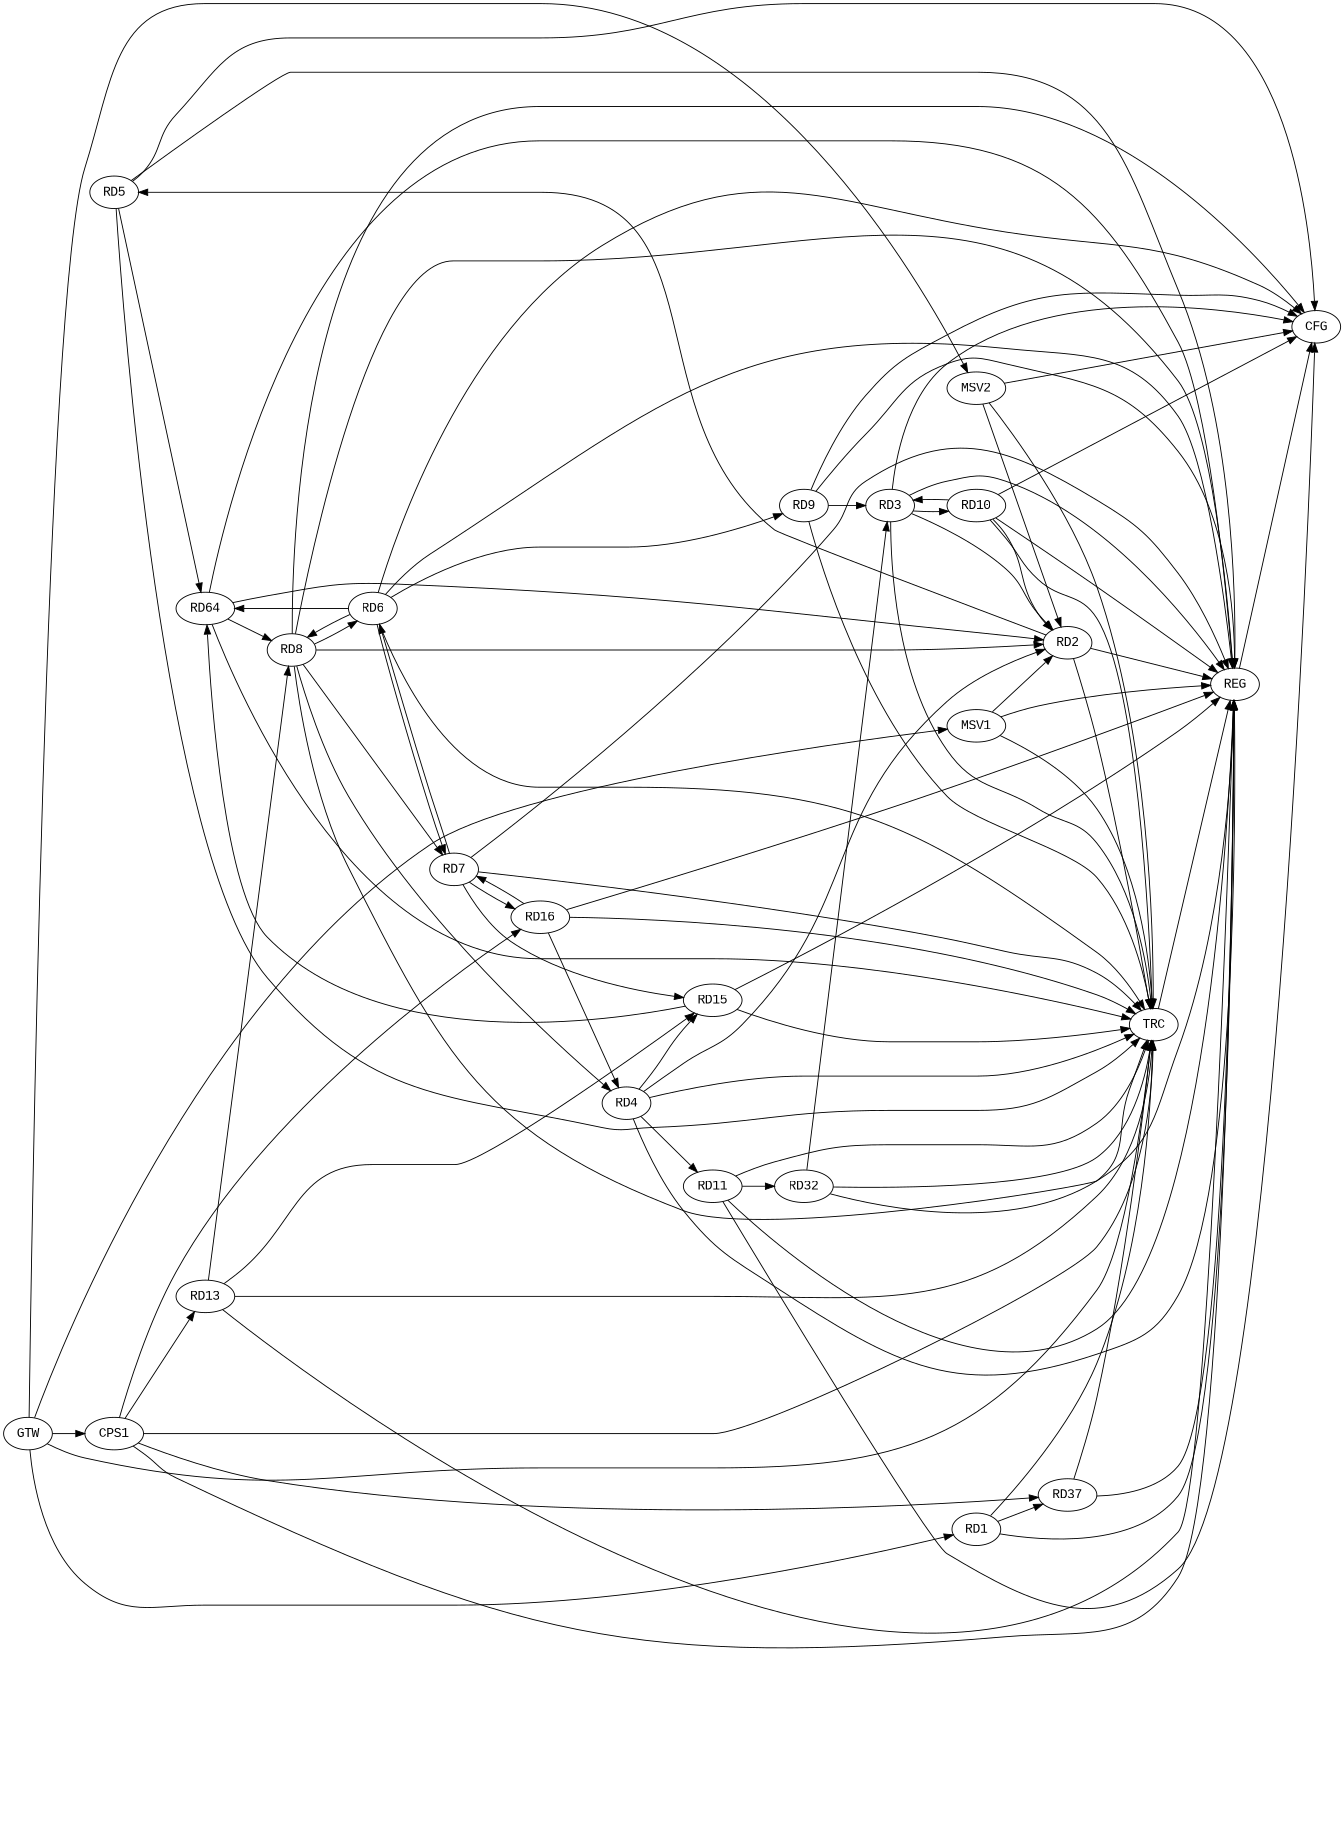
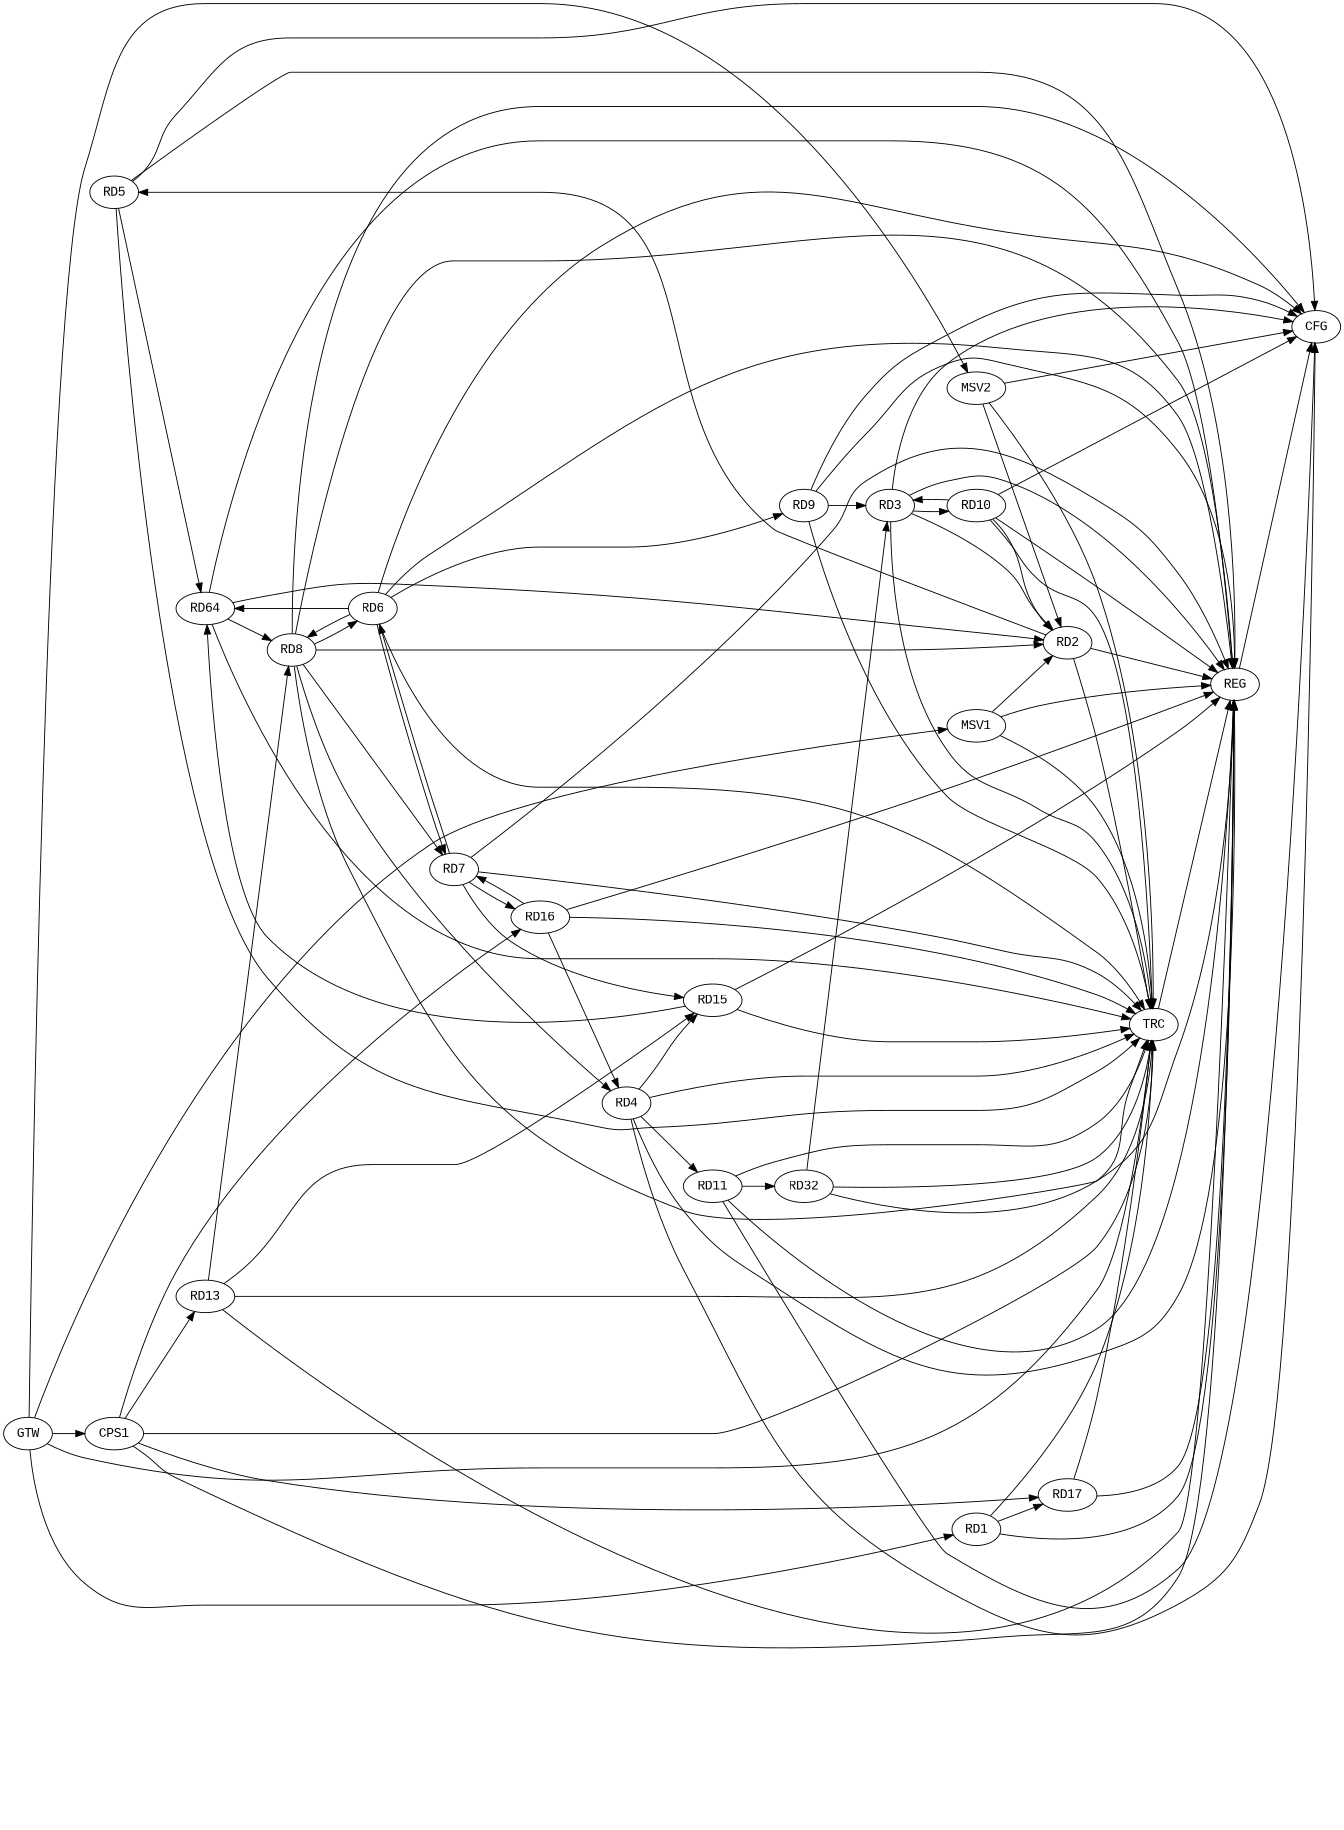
edge "RD4" -> "RD2": now "RD4" -> "CFG"
node "RD37": label "RD37" -> "RD17"
